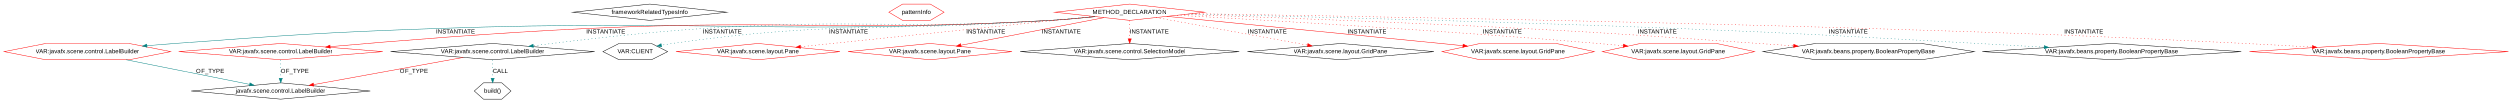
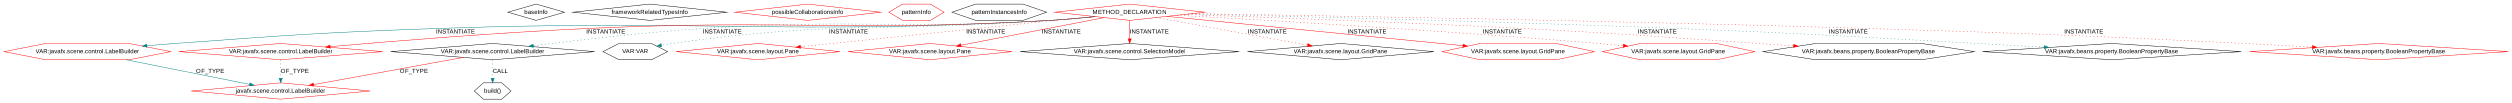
node "baseInfo": added
node "possibleCollaborationsInfo": added
node "patternInstancesInfo": added
edge "METHOD_DECLARATION" -> "VAR:javafx.scene.control.SelectionModel": style dotted -> solid
node "VAR:CLIENT": label "VAR:CLIENT" -> "VAR:VAR"
node "javafx.scene.control.LabelBuilder": color black -> red
